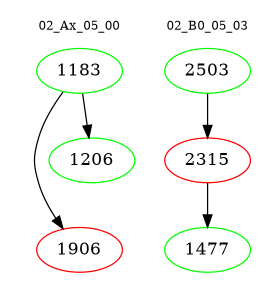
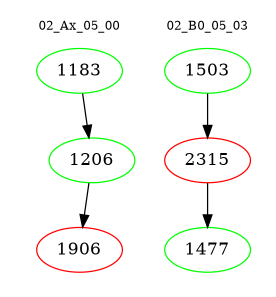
node "2503": label "2503" -> "1503"
edge "1183" -> "1906": now "1206" -> "1906"
